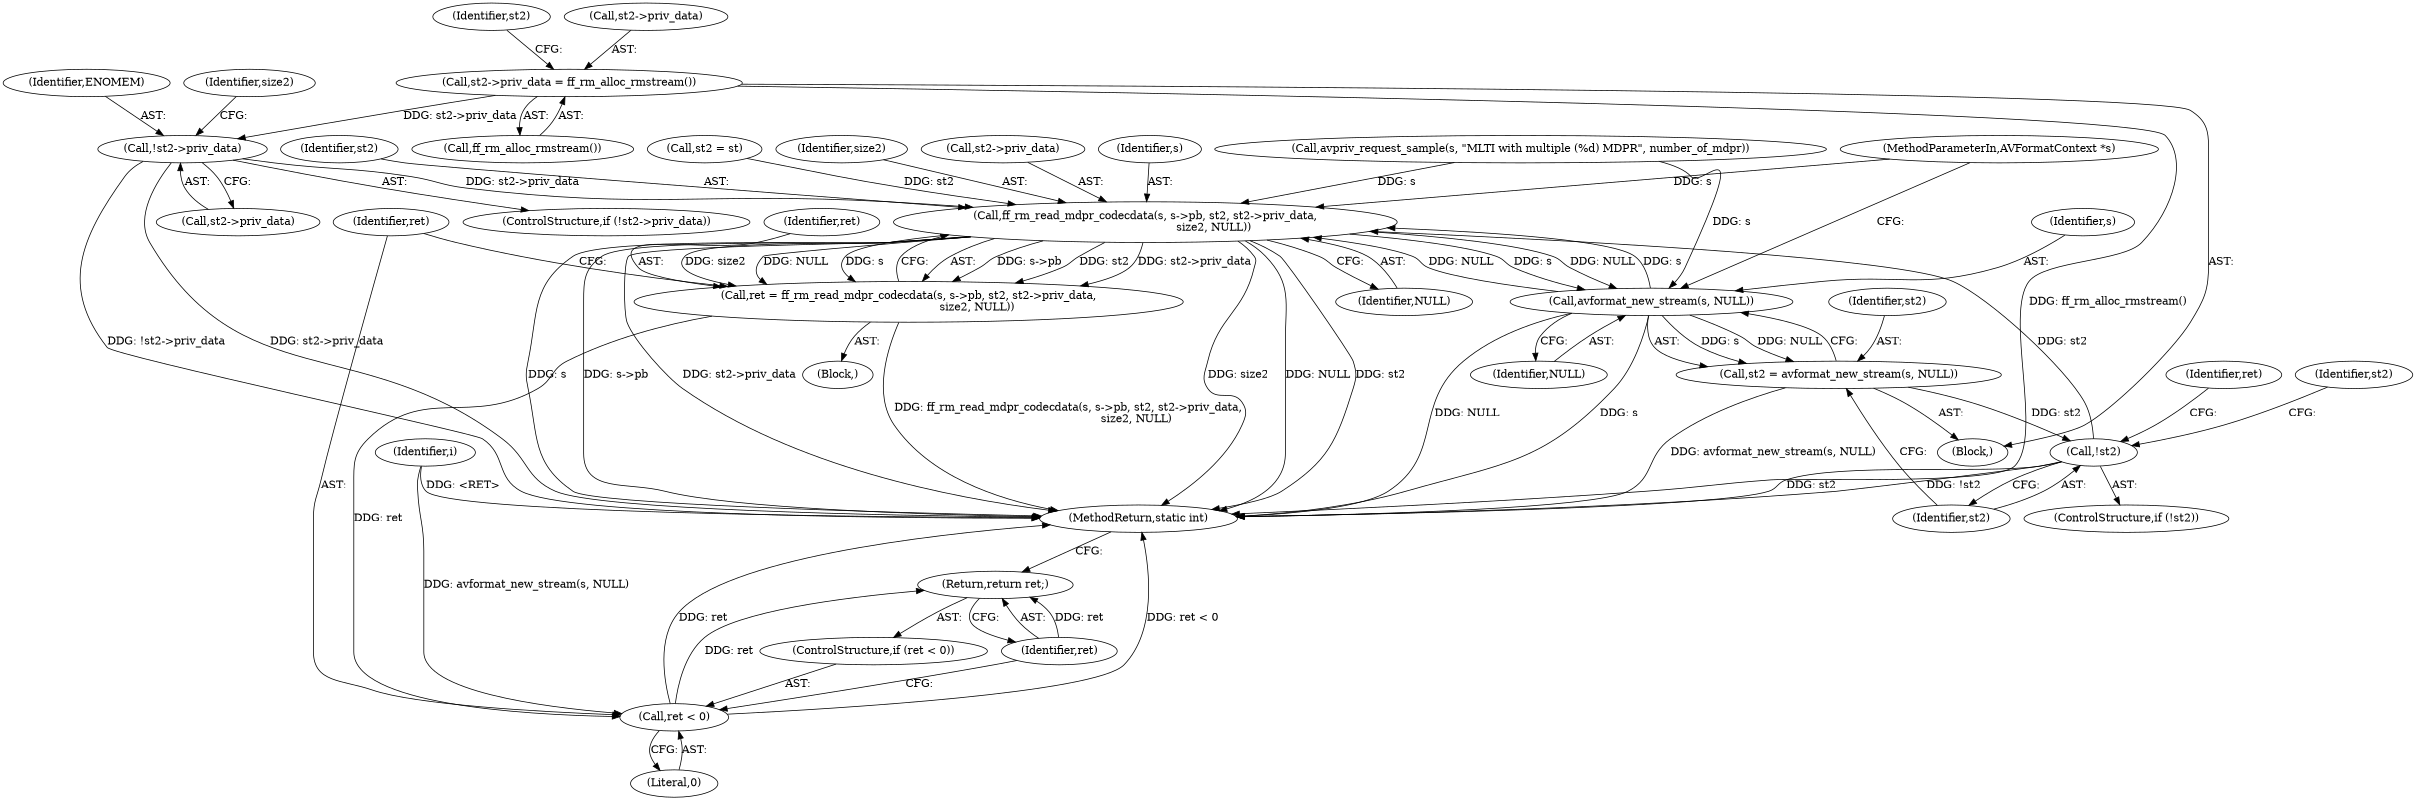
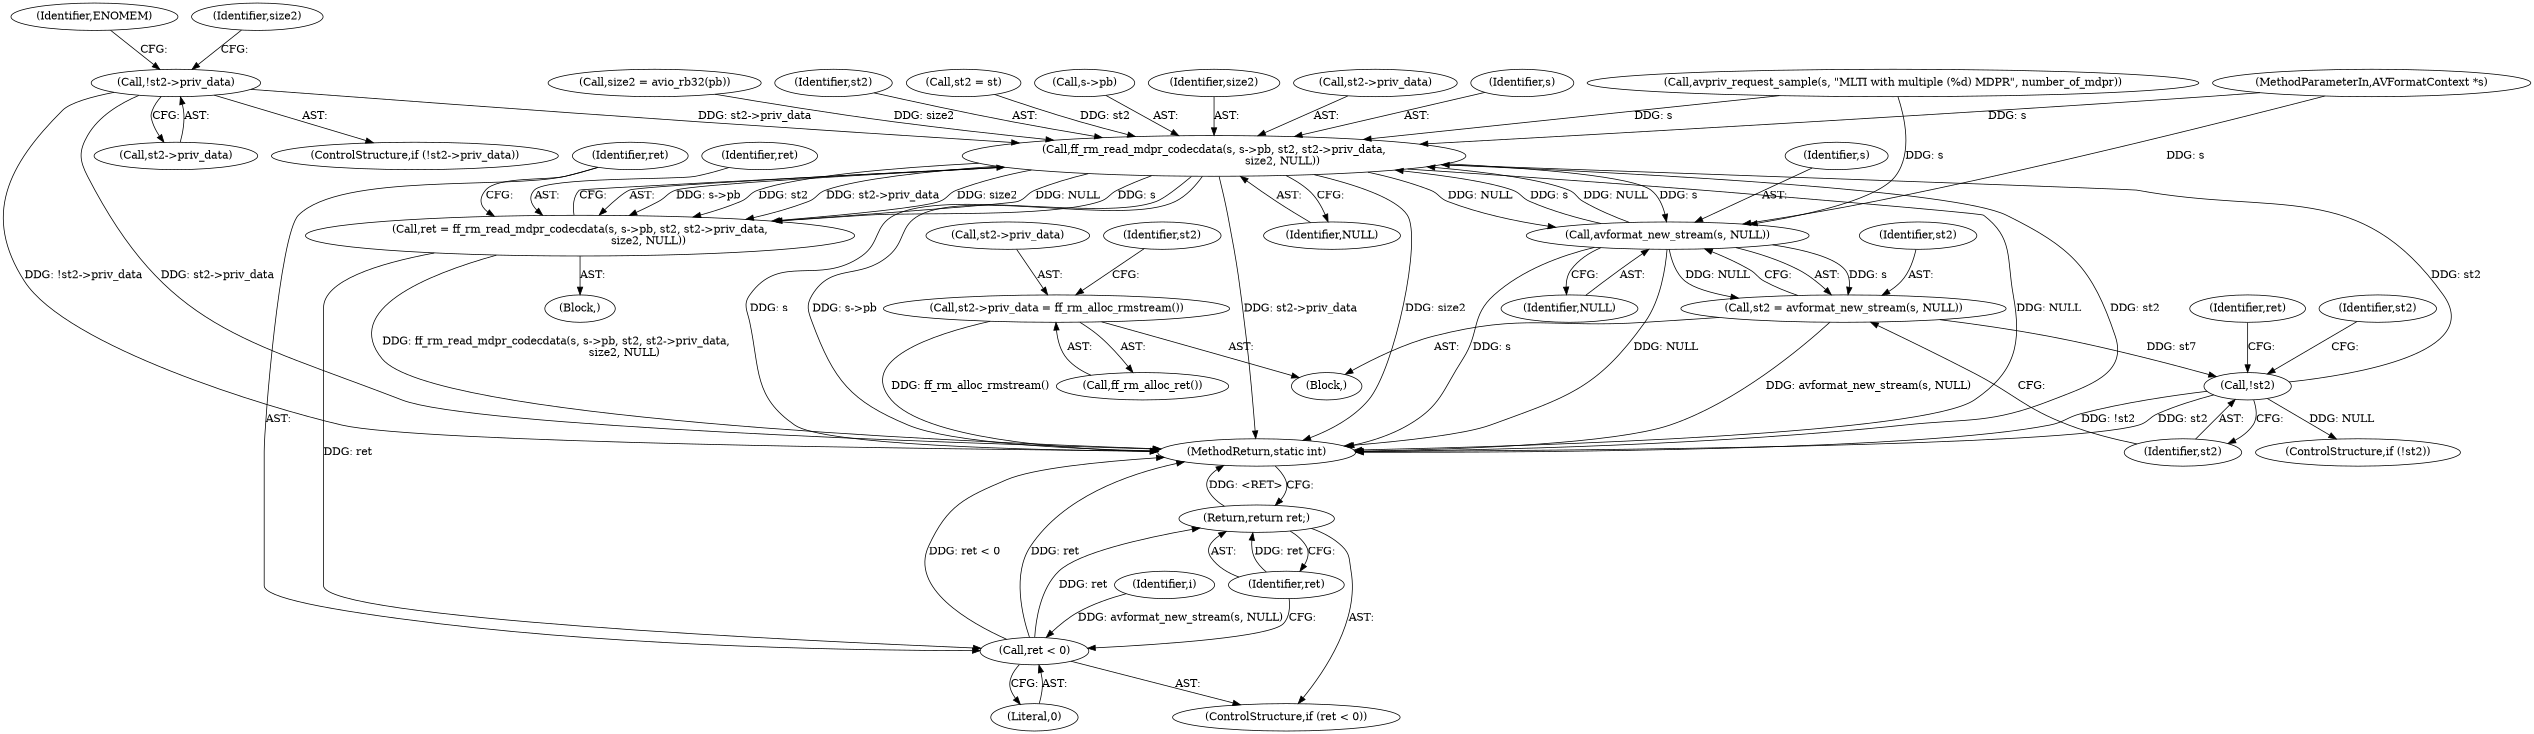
node "(Call,size2 = avio_rb32(pb))": added
node "(Call,s->pb)": added
edge "(Identifier,ENOMEM)" -> "(Call,!st2->priv_data)": label "AST: " -> "CFG: "
edge "(Call,st2->priv_data = ff_rm_alloc_rmstream())" -> "(Call,!st2->priv_data)": removed, label "DDG: st2->priv_data"
node "(Call,ff_rm_alloc_rmstream())": label "(Call,ff_rm_alloc_rmstream())" -> "(Call,ff_rm_alloc_ret())"
edge "(MethodParameterIn,AVFormatContext *s)" -> "(Call,avformat_new_stream(s, NULL))": label "CFG: " -> "DDG: s"
edge "(Call,st2 = avformat_new_stream(s, NULL))" -> "(Call,!st2)": label "DDG: st2" -> "DDG: st7"
edge "(Call,!st2)" -> "(ControlStructure,if (!st2))": label "AST: " -> "DDG: NULL"
edge "(Identifier,i)" -> "(MethodReturn,static int)": now "(Return,return ret;)" -> "(MethodReturn,static int)"
edge "(ControlStructure,if (ret < 0))" -> "(Call,ret < 0)": reversed
